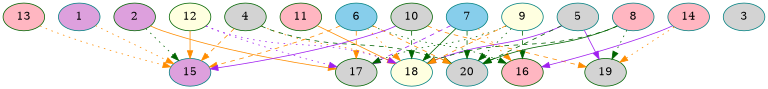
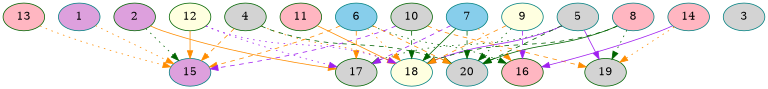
edge "9" -> "16": color darkgreen -> purple
edge "9" -> "17": now "5" -> "17"
edge "10" -> "15": style solid -> dashed
